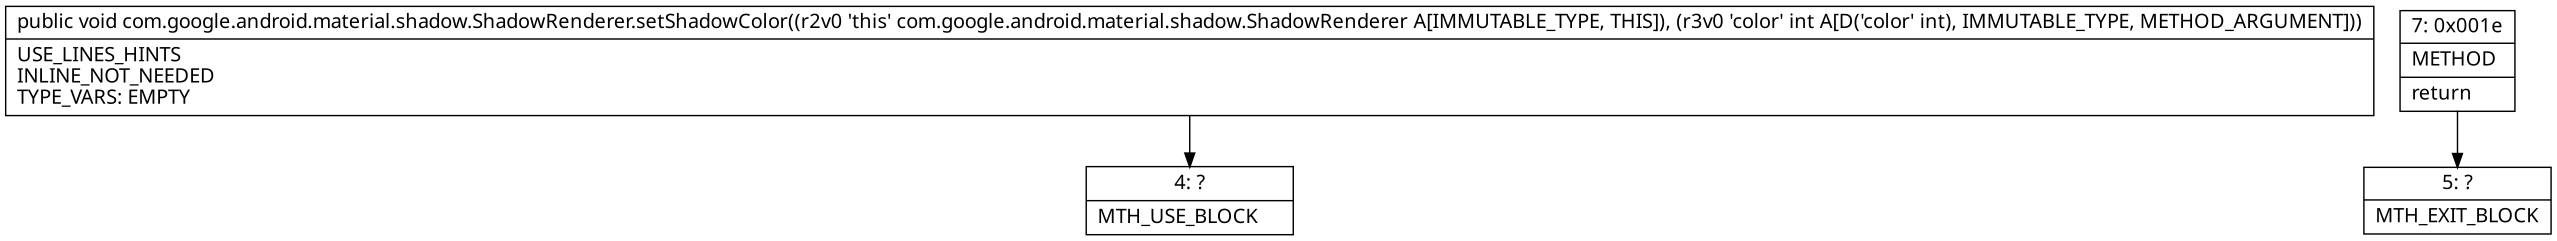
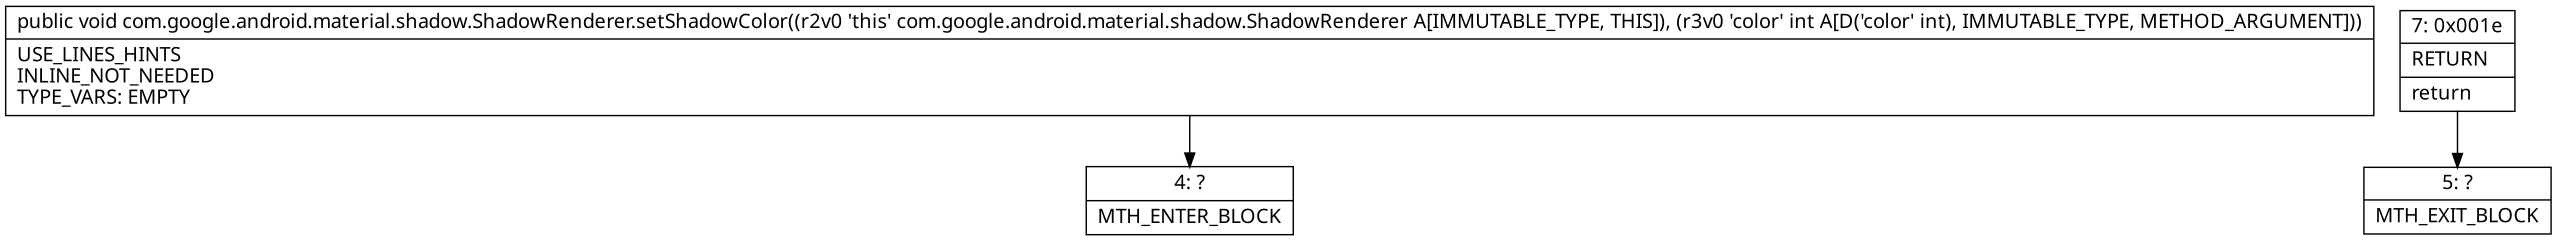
node "7: 0x001e": text "METHOD" -> "RETURN"
node "4: ?": text "MTH_USE_BLOCK" -> "MTH_ENTER_BLOCK"
